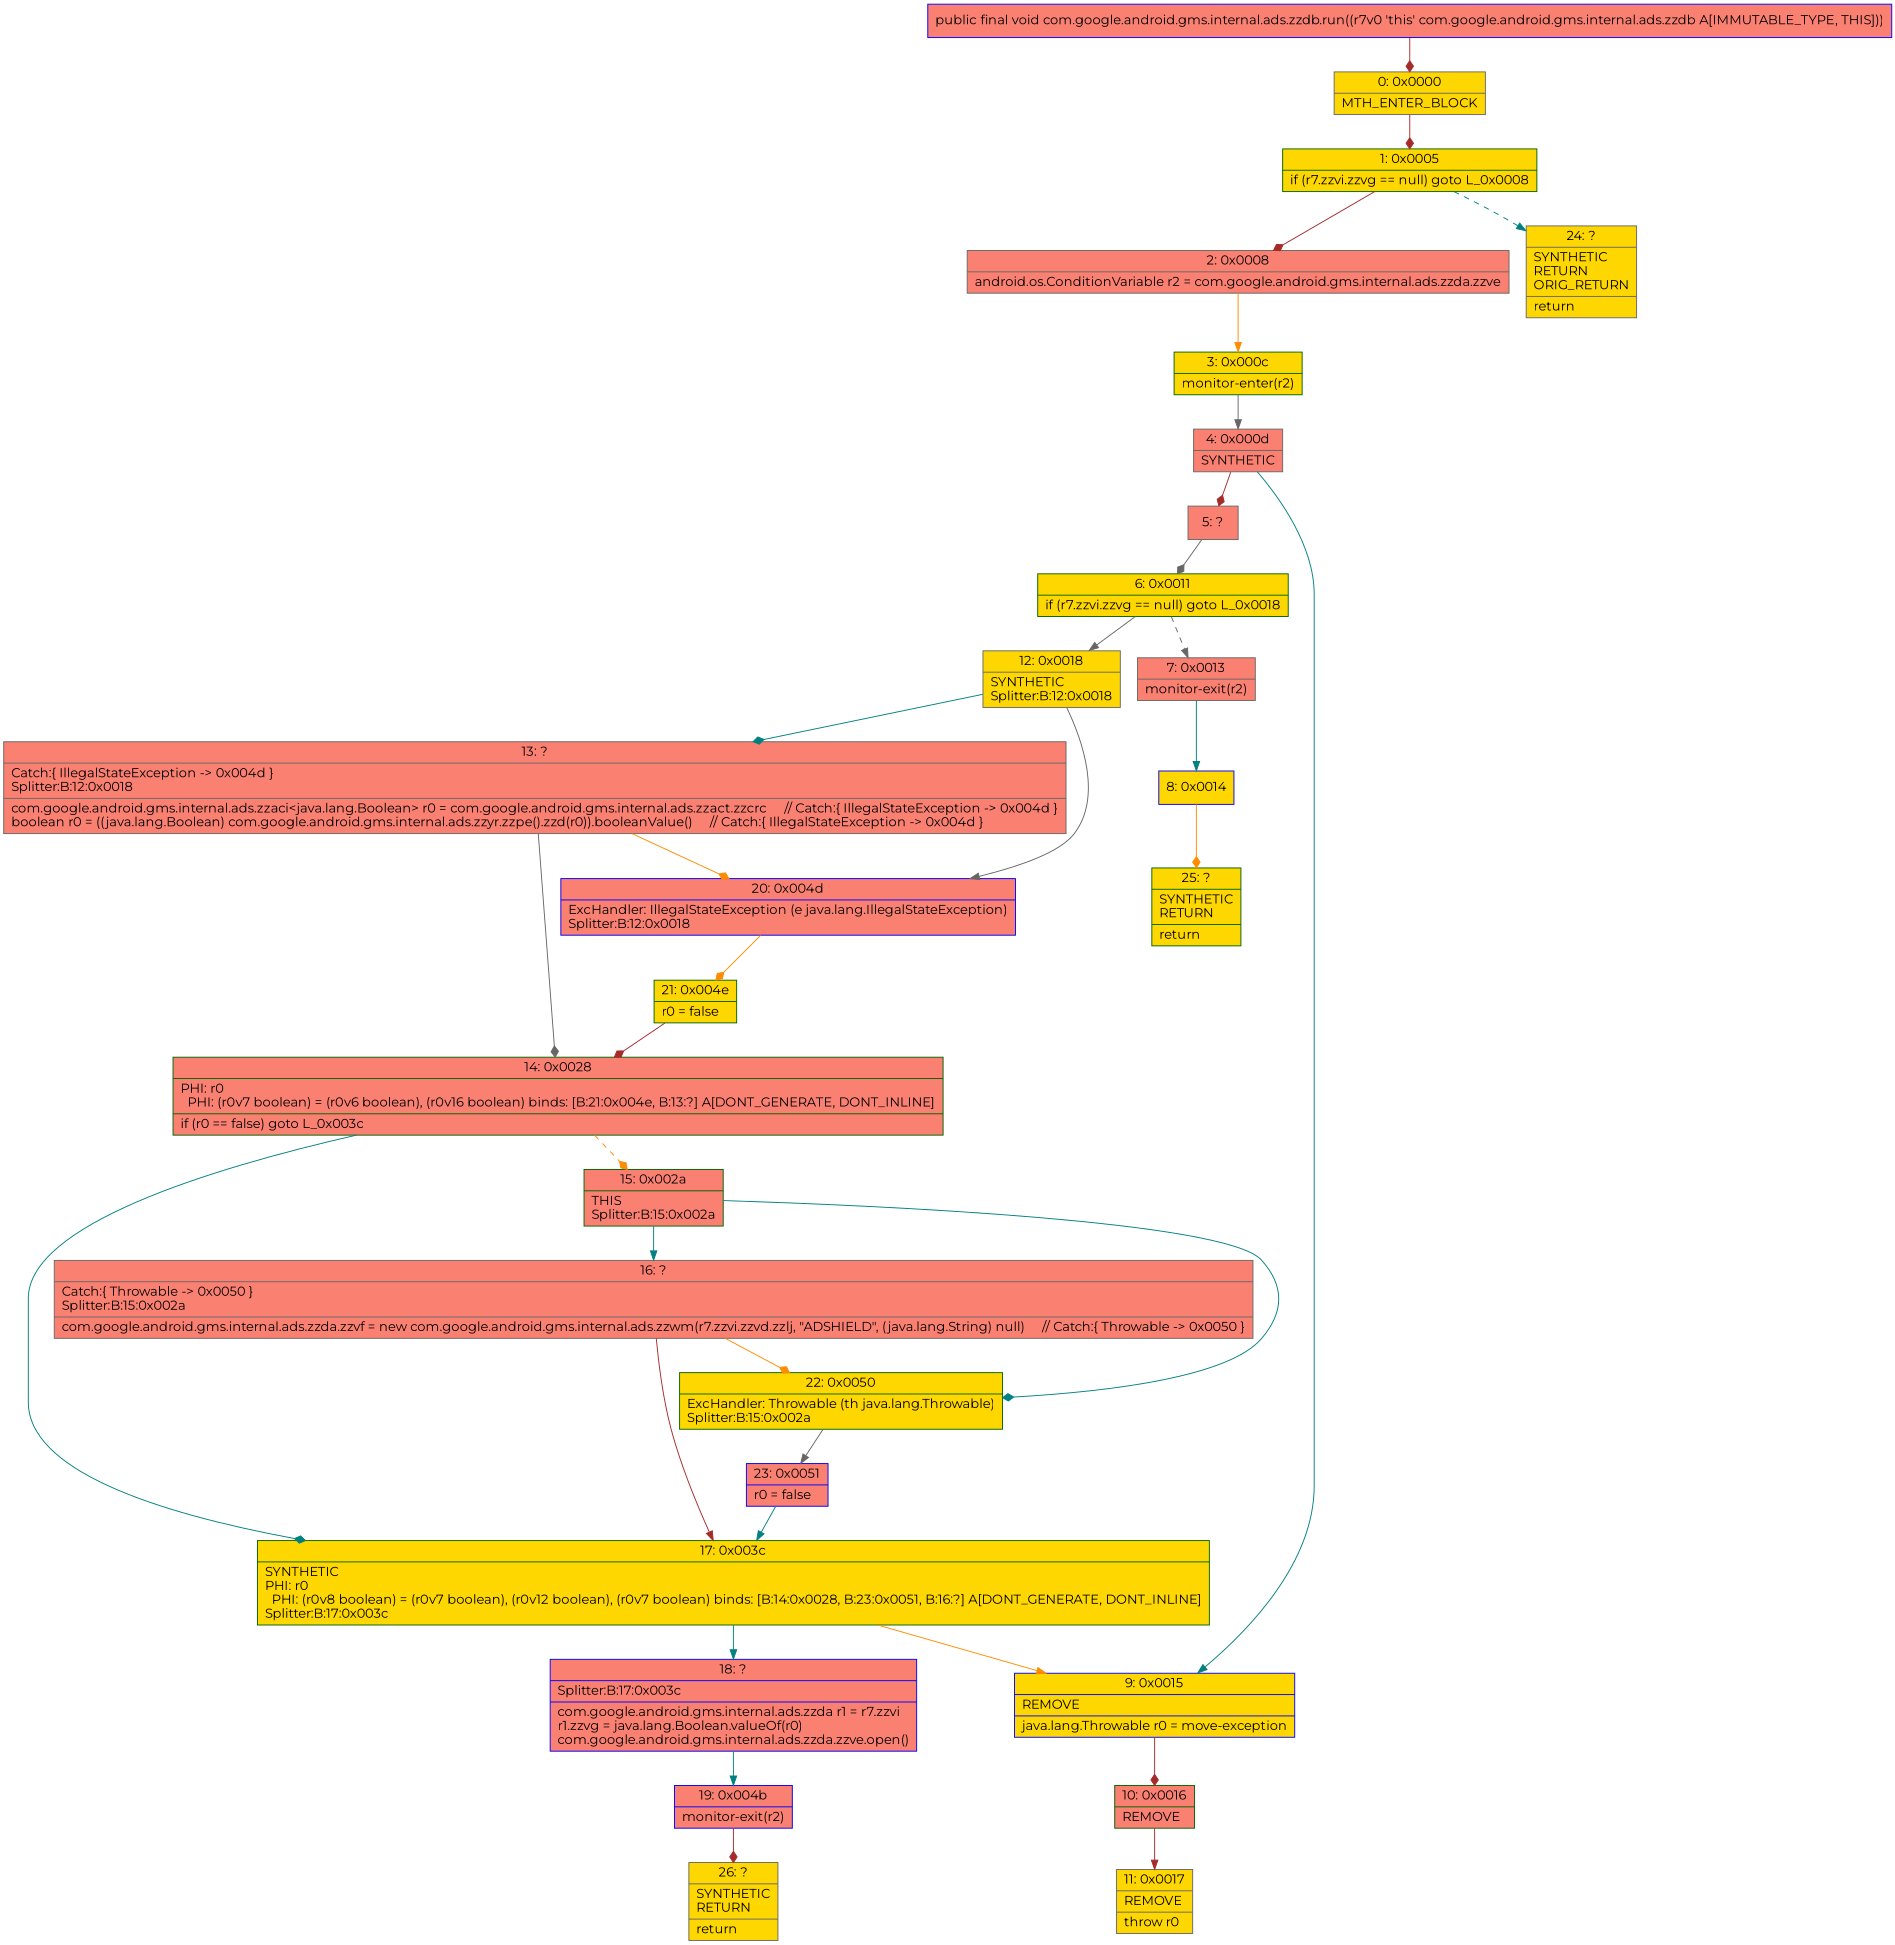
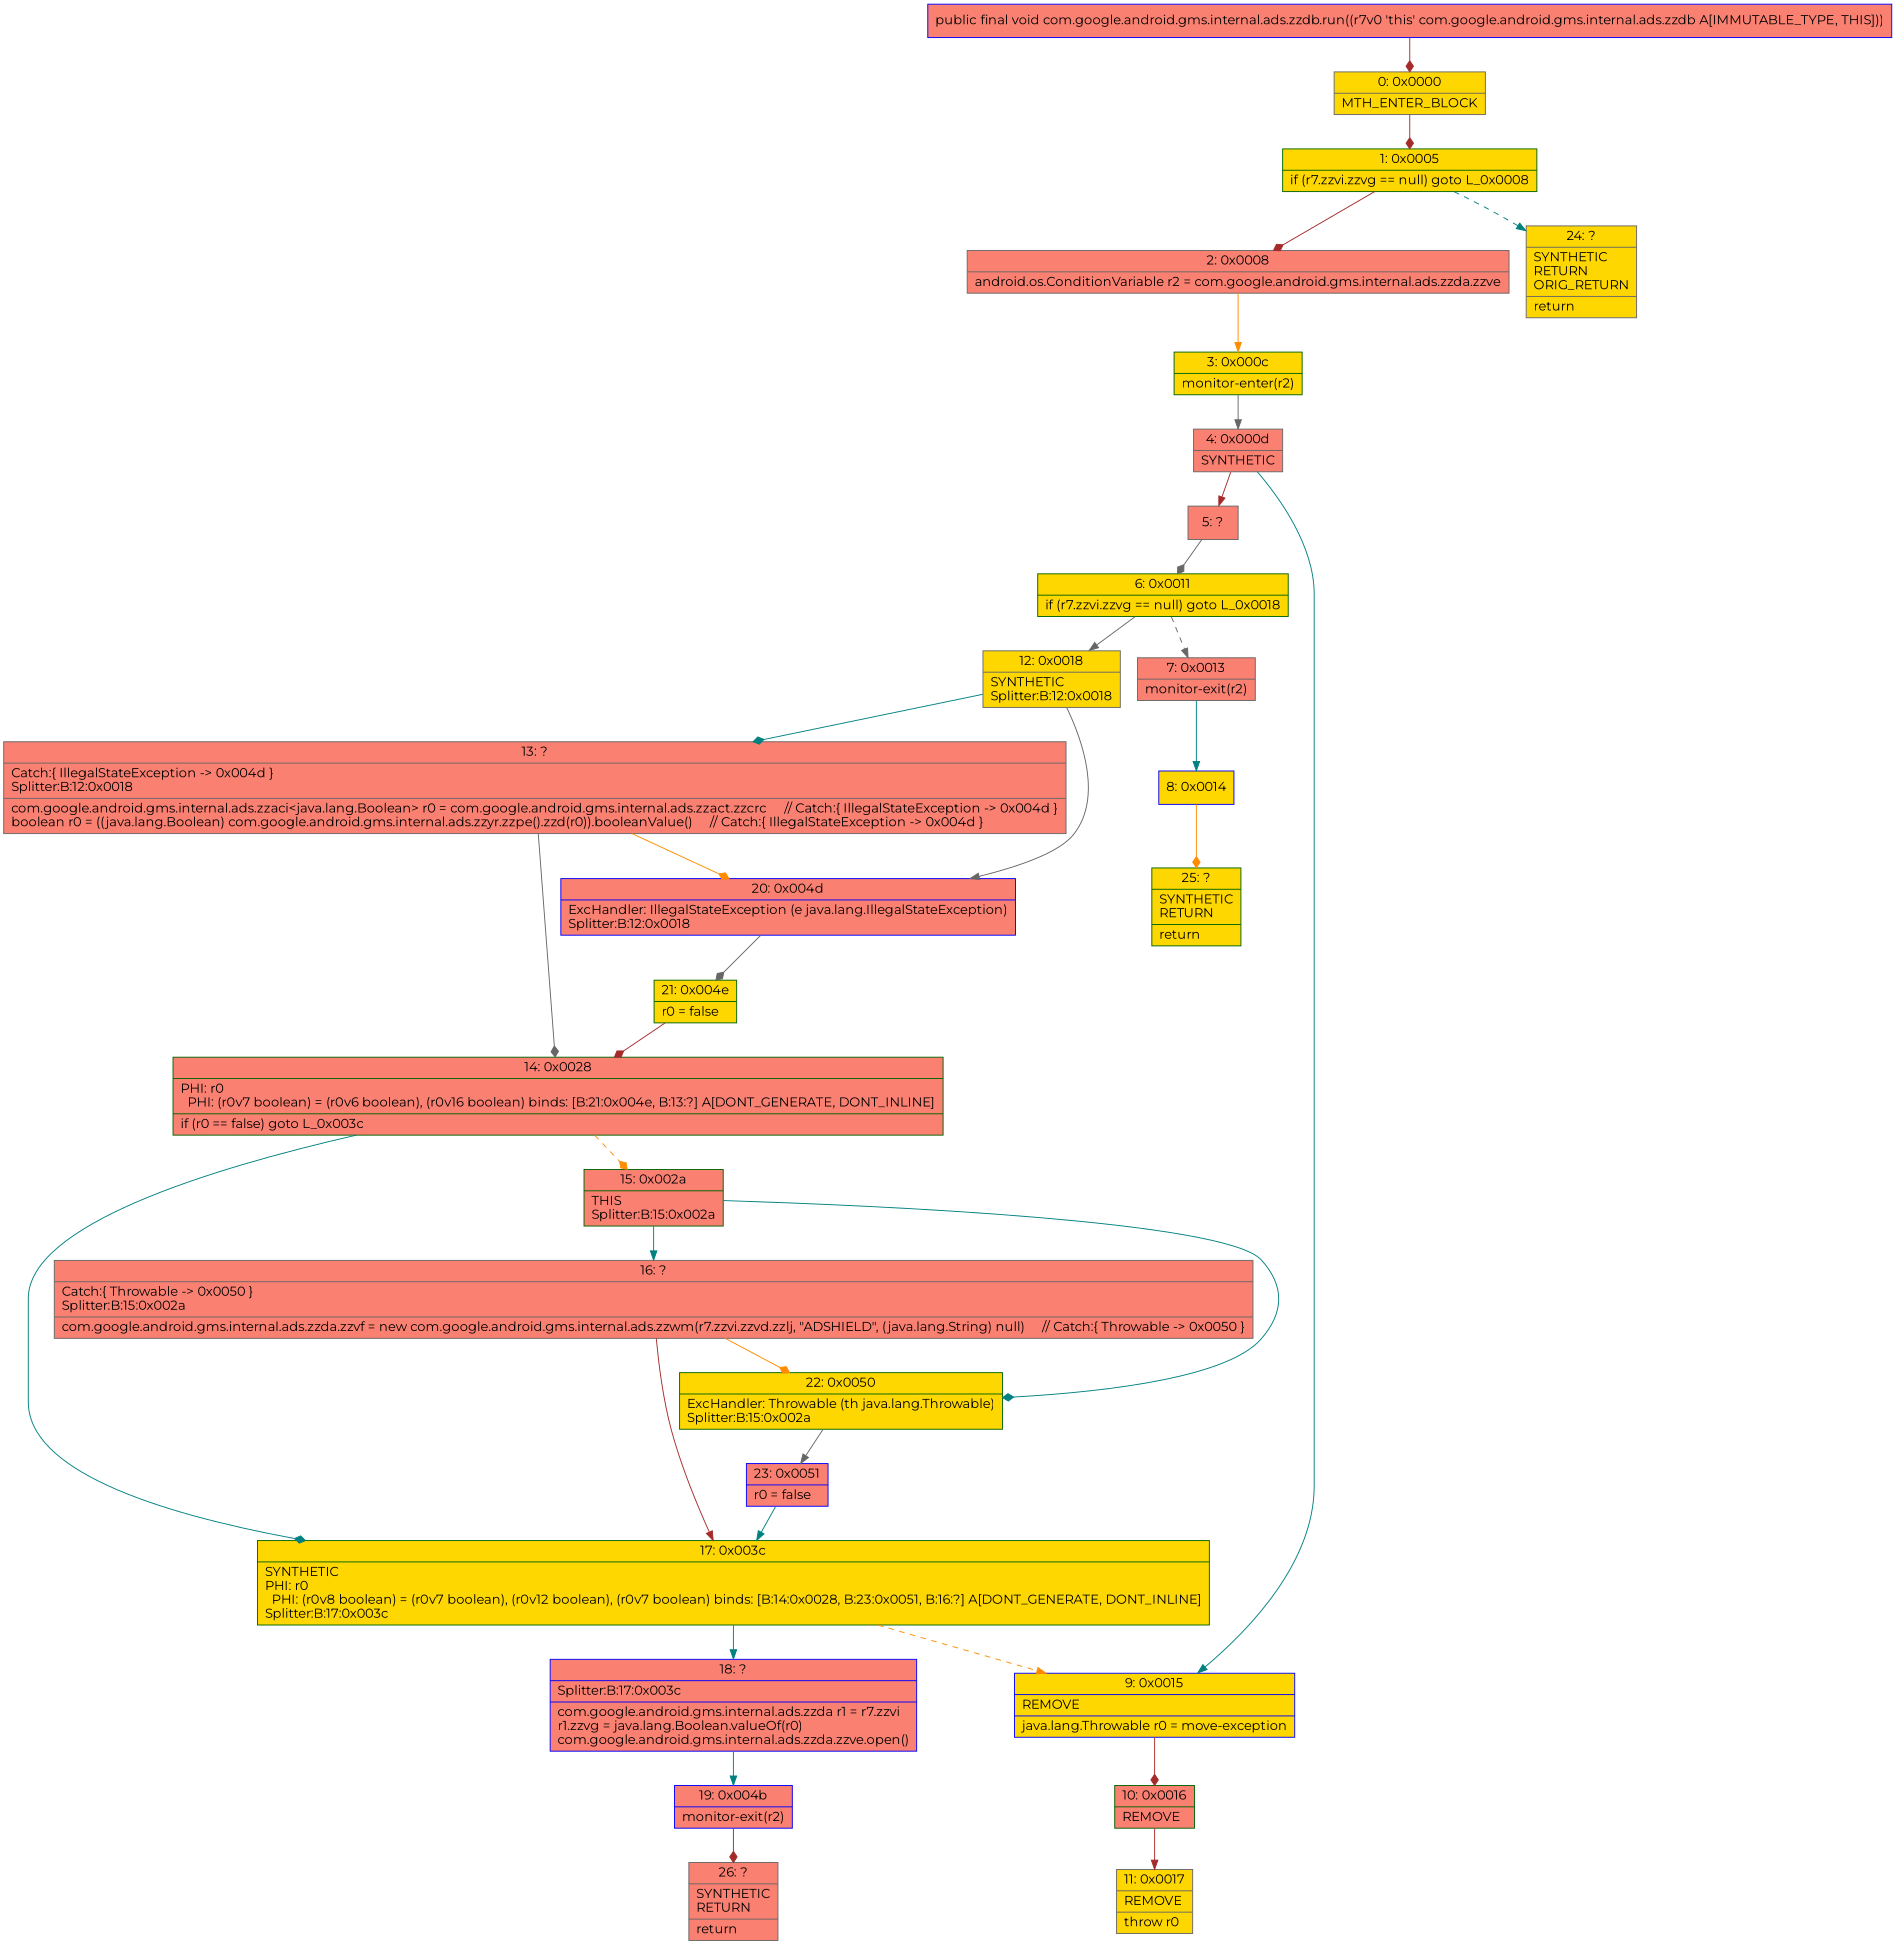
edge "4: 0x000d" -> "5: ?": arrowhead diamond -> normal
edge "20: 0x004d" -> "21: 0x004e": color darkorange -> gray40
edge "17: 0x003c" -> "9: 0x0015": style solid -> dashed
node "26: ?": fillcolor gold -> salmon
